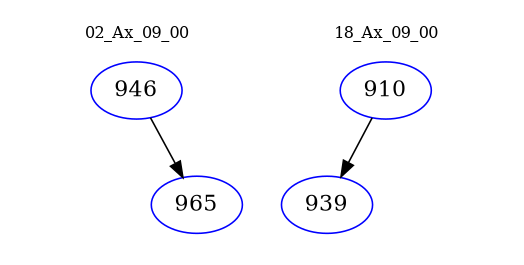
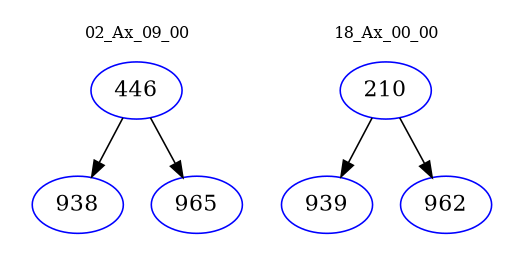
cluster "18_Ax_09_00": label "18_Ax_09_00" -> "18_Ax_00_00"
node "946": label "946" -> "446"
node "910": label "910" -> "210"
node "938": added
node "962": added
